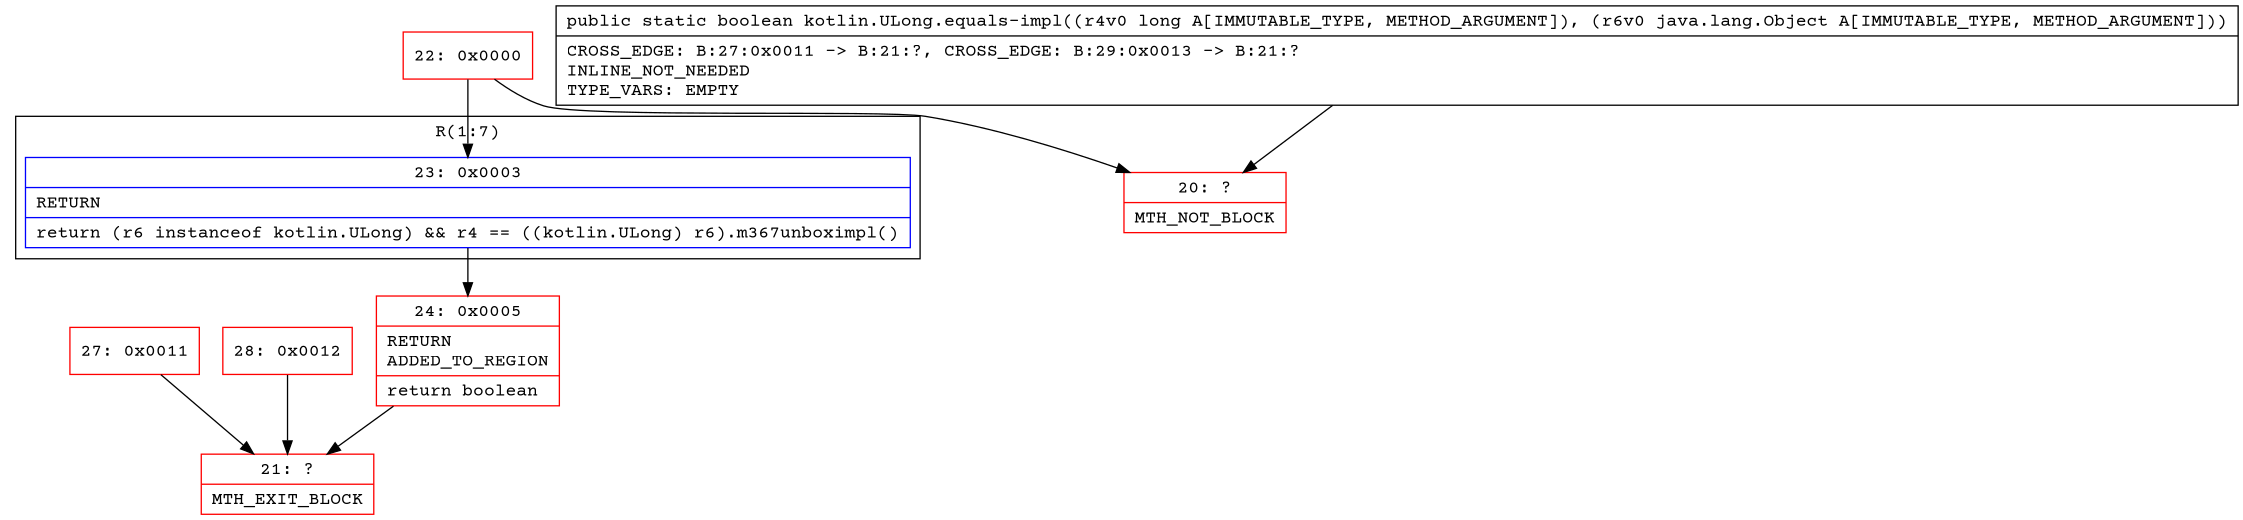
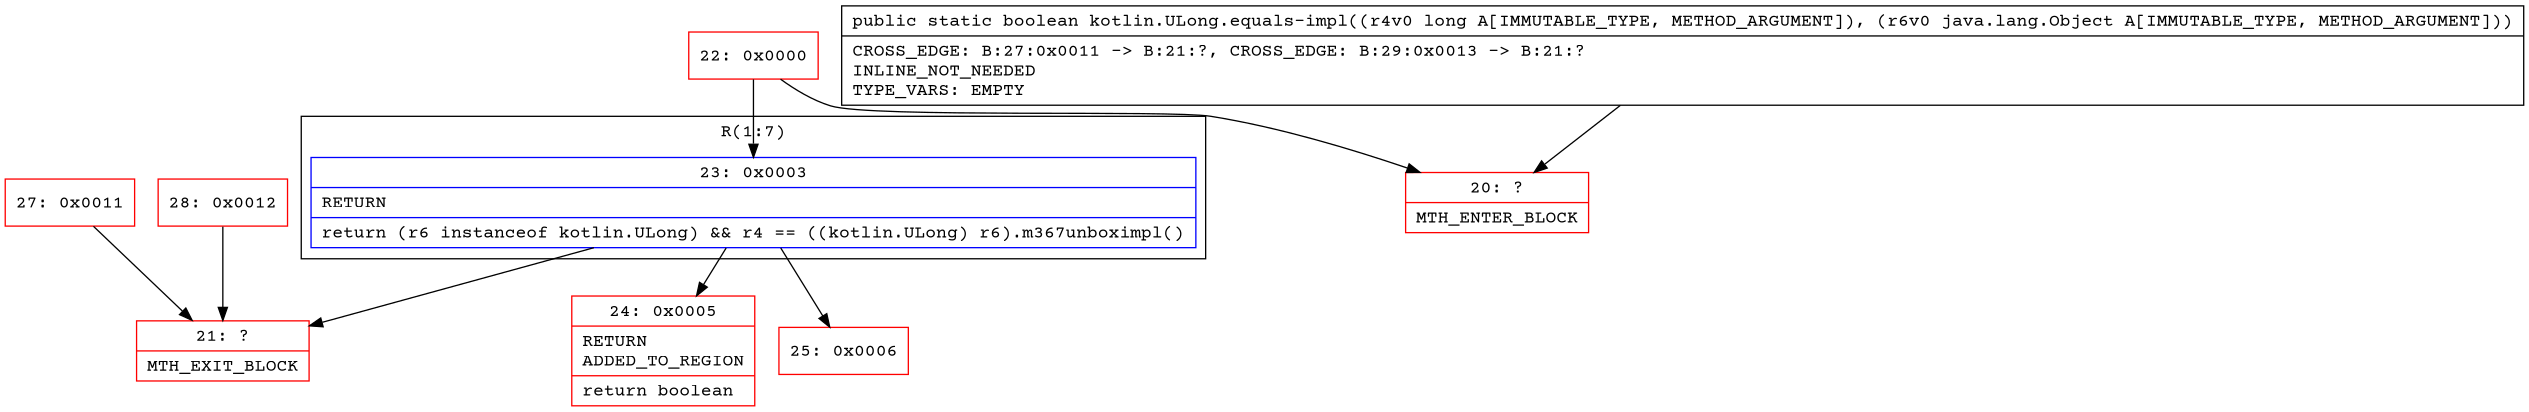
node "20: ?": text "MTH_NOT_BLOCK" -> "MTH_ENTER_BLOCK"
node "25: 0x0006": added
edge "24: 0x0005" -> "21: ?": now "23: 0x0003" -> "21: ?"
